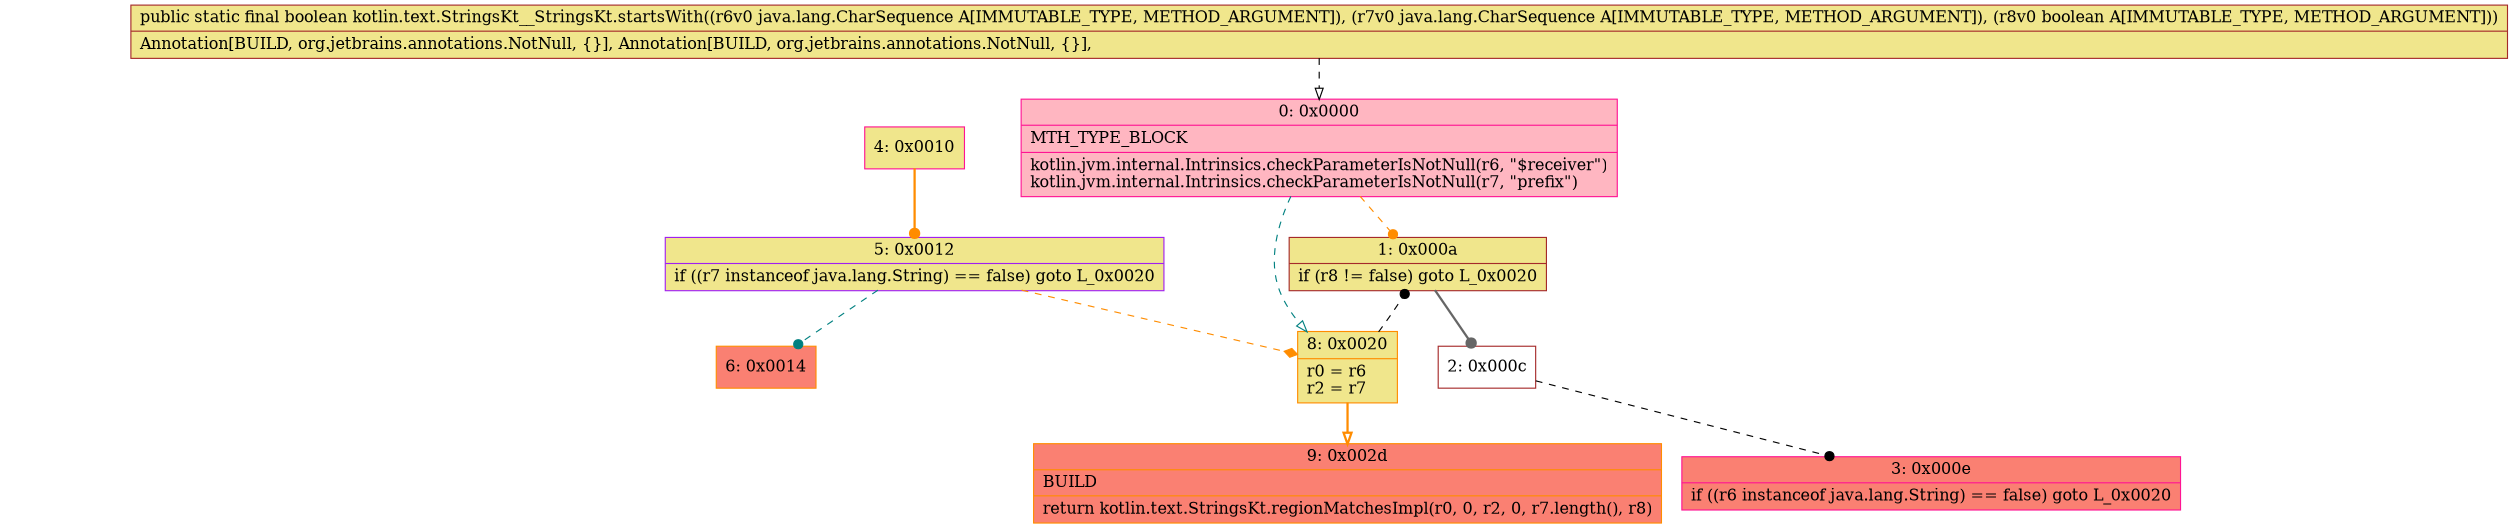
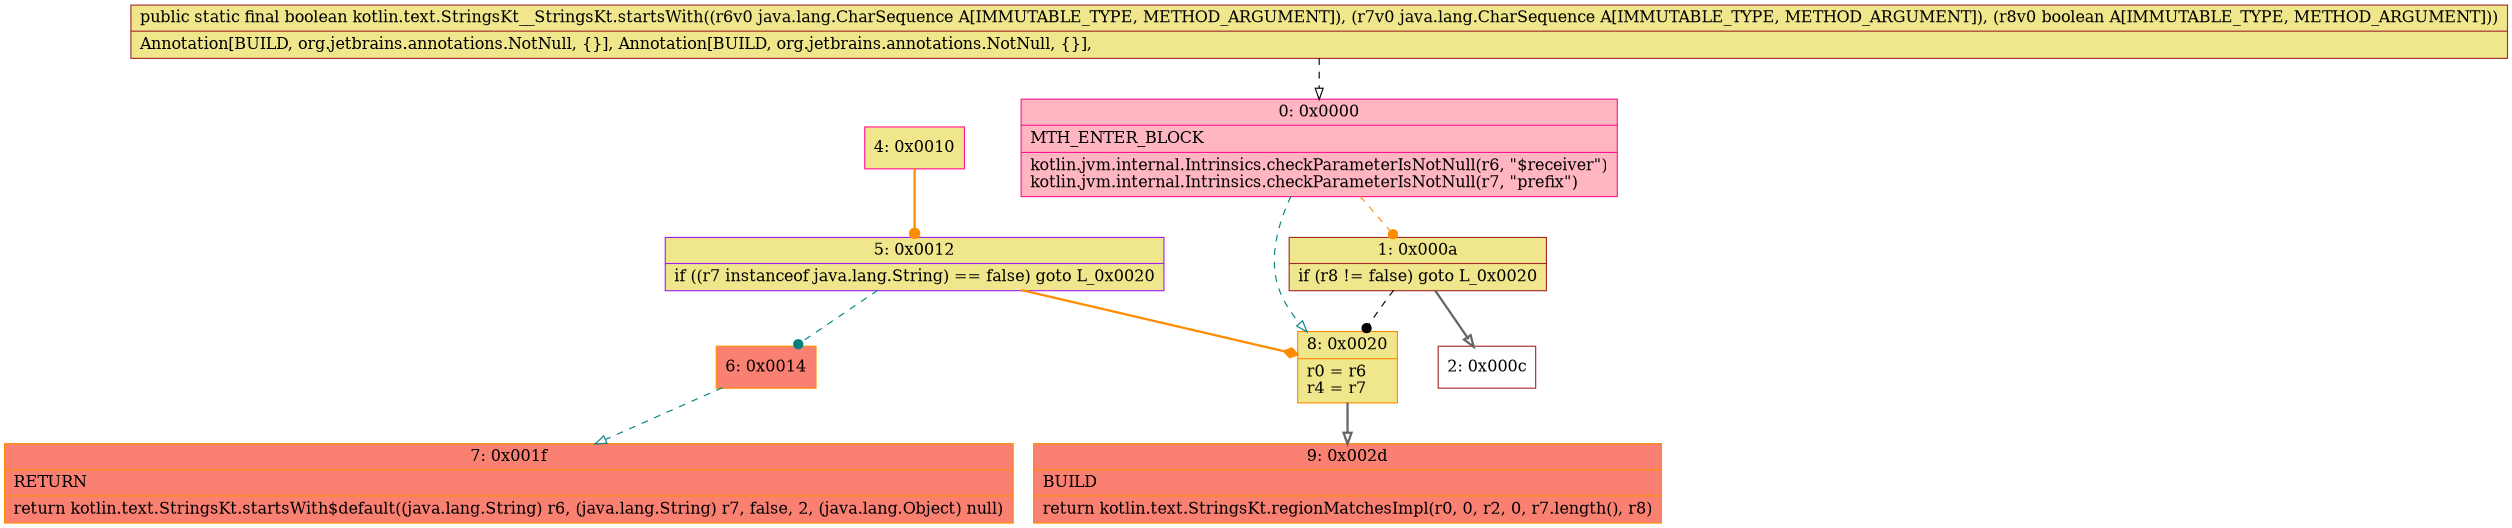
node "0: 0x0000": text "MTH_TYPE_BLOCK" -> "MTH_ENTER_BLOCK"
edge "8: 0x0020" -> "1: 0x000a": reversed
edge "1: 0x000a" -> "2: 0x000c": arrowhead dot -> onormal
edge "5: 0x0012" -> "8: 0x0020": style dashed -> bold
node "8: 0x0020": text "r2 = r7" -> "r4 = r7"
edge "8: 0x0020" -> "9: 0x002d": color darkorange -> gray40
node "7: 0x001f": added
node "3: 0x000e": removed
